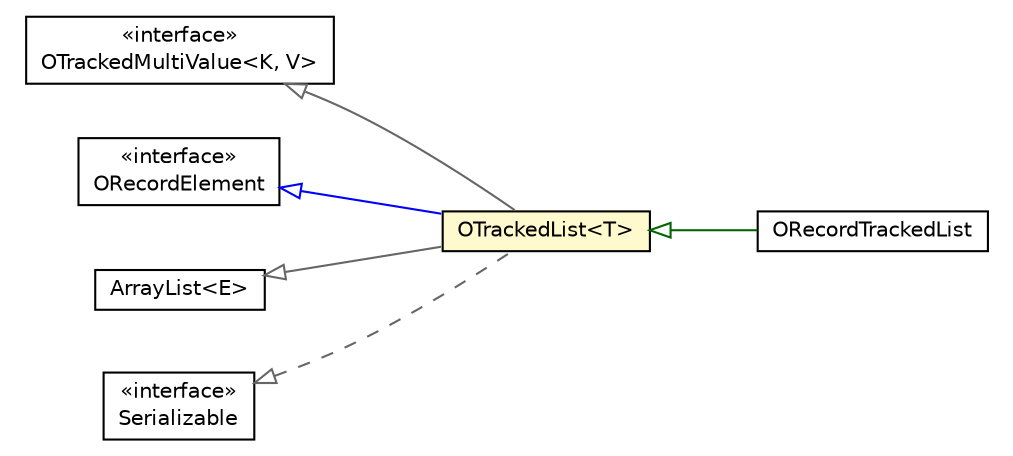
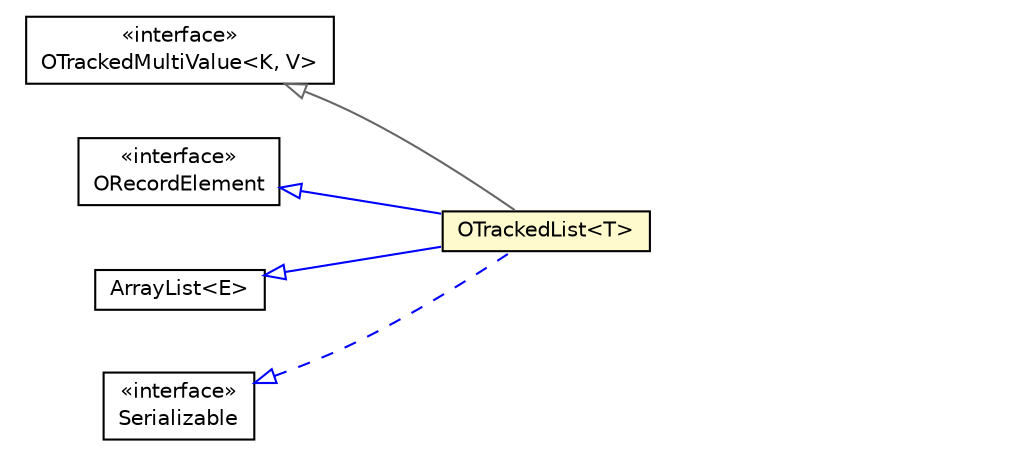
node "ORecordTrackedList": removed
edge "OTrackedList<T>" -> "ArrayList<E>": color gray40 -> blue
edge "OTrackedList<T>" -> "Serializable": color gray40 -> blue
